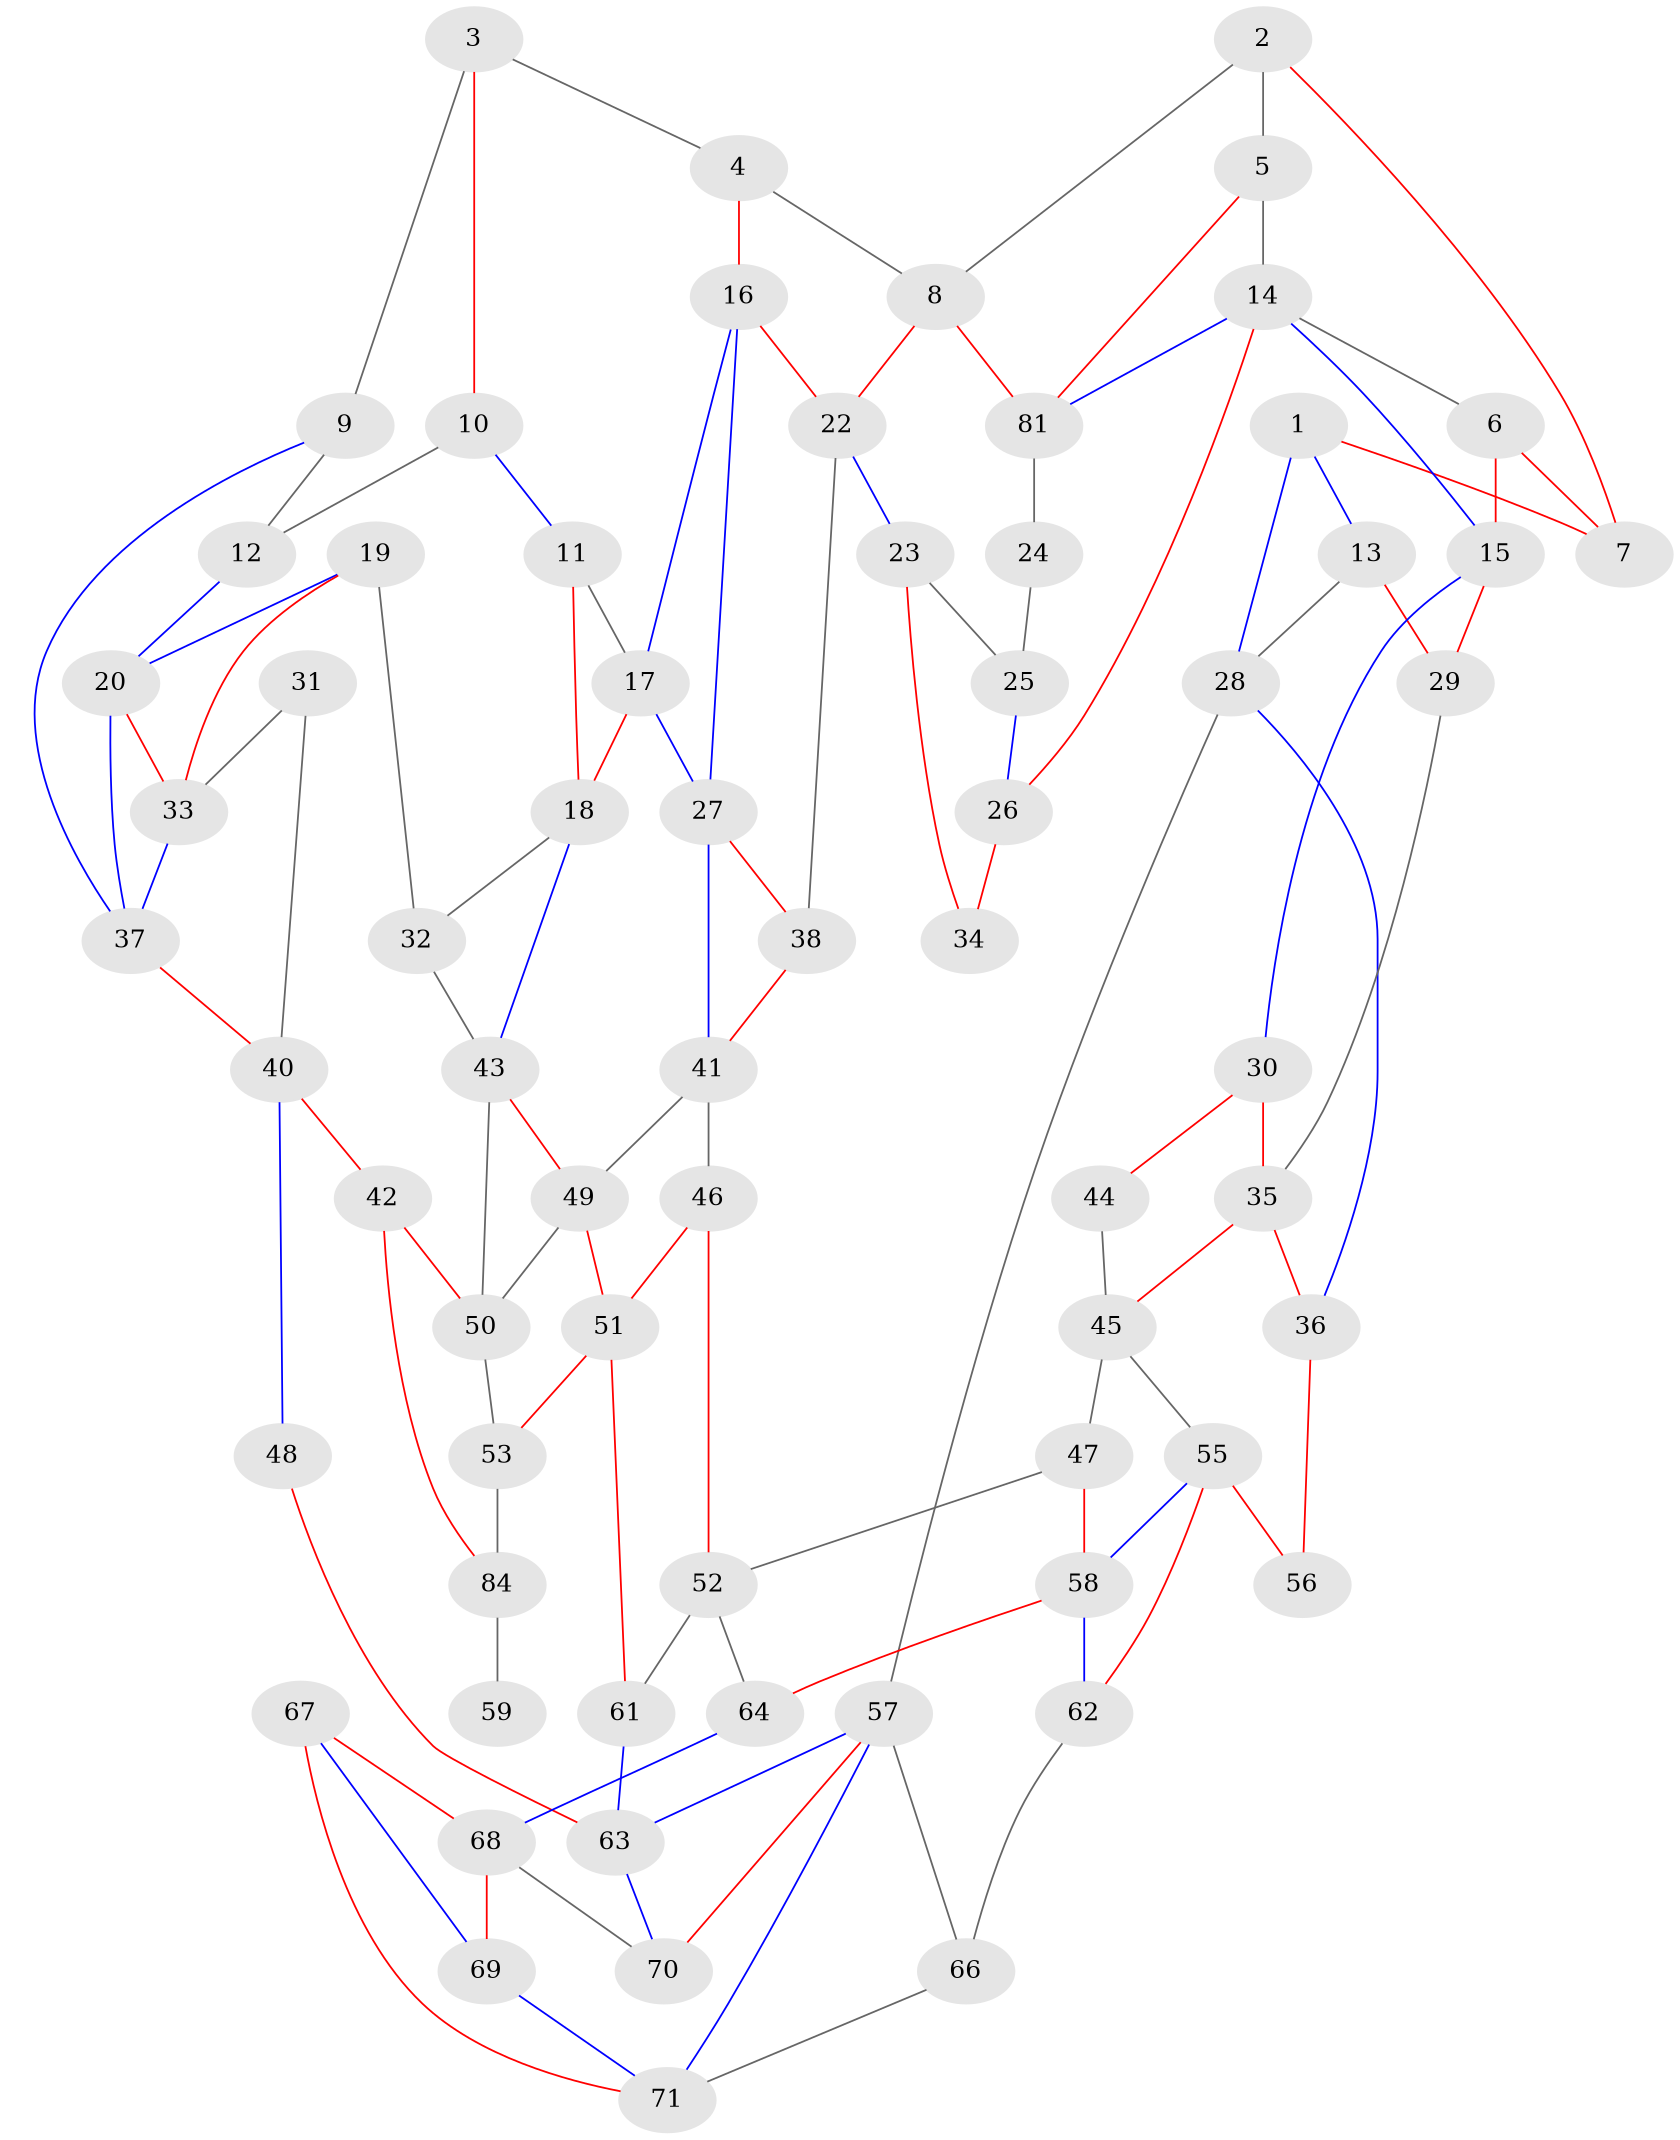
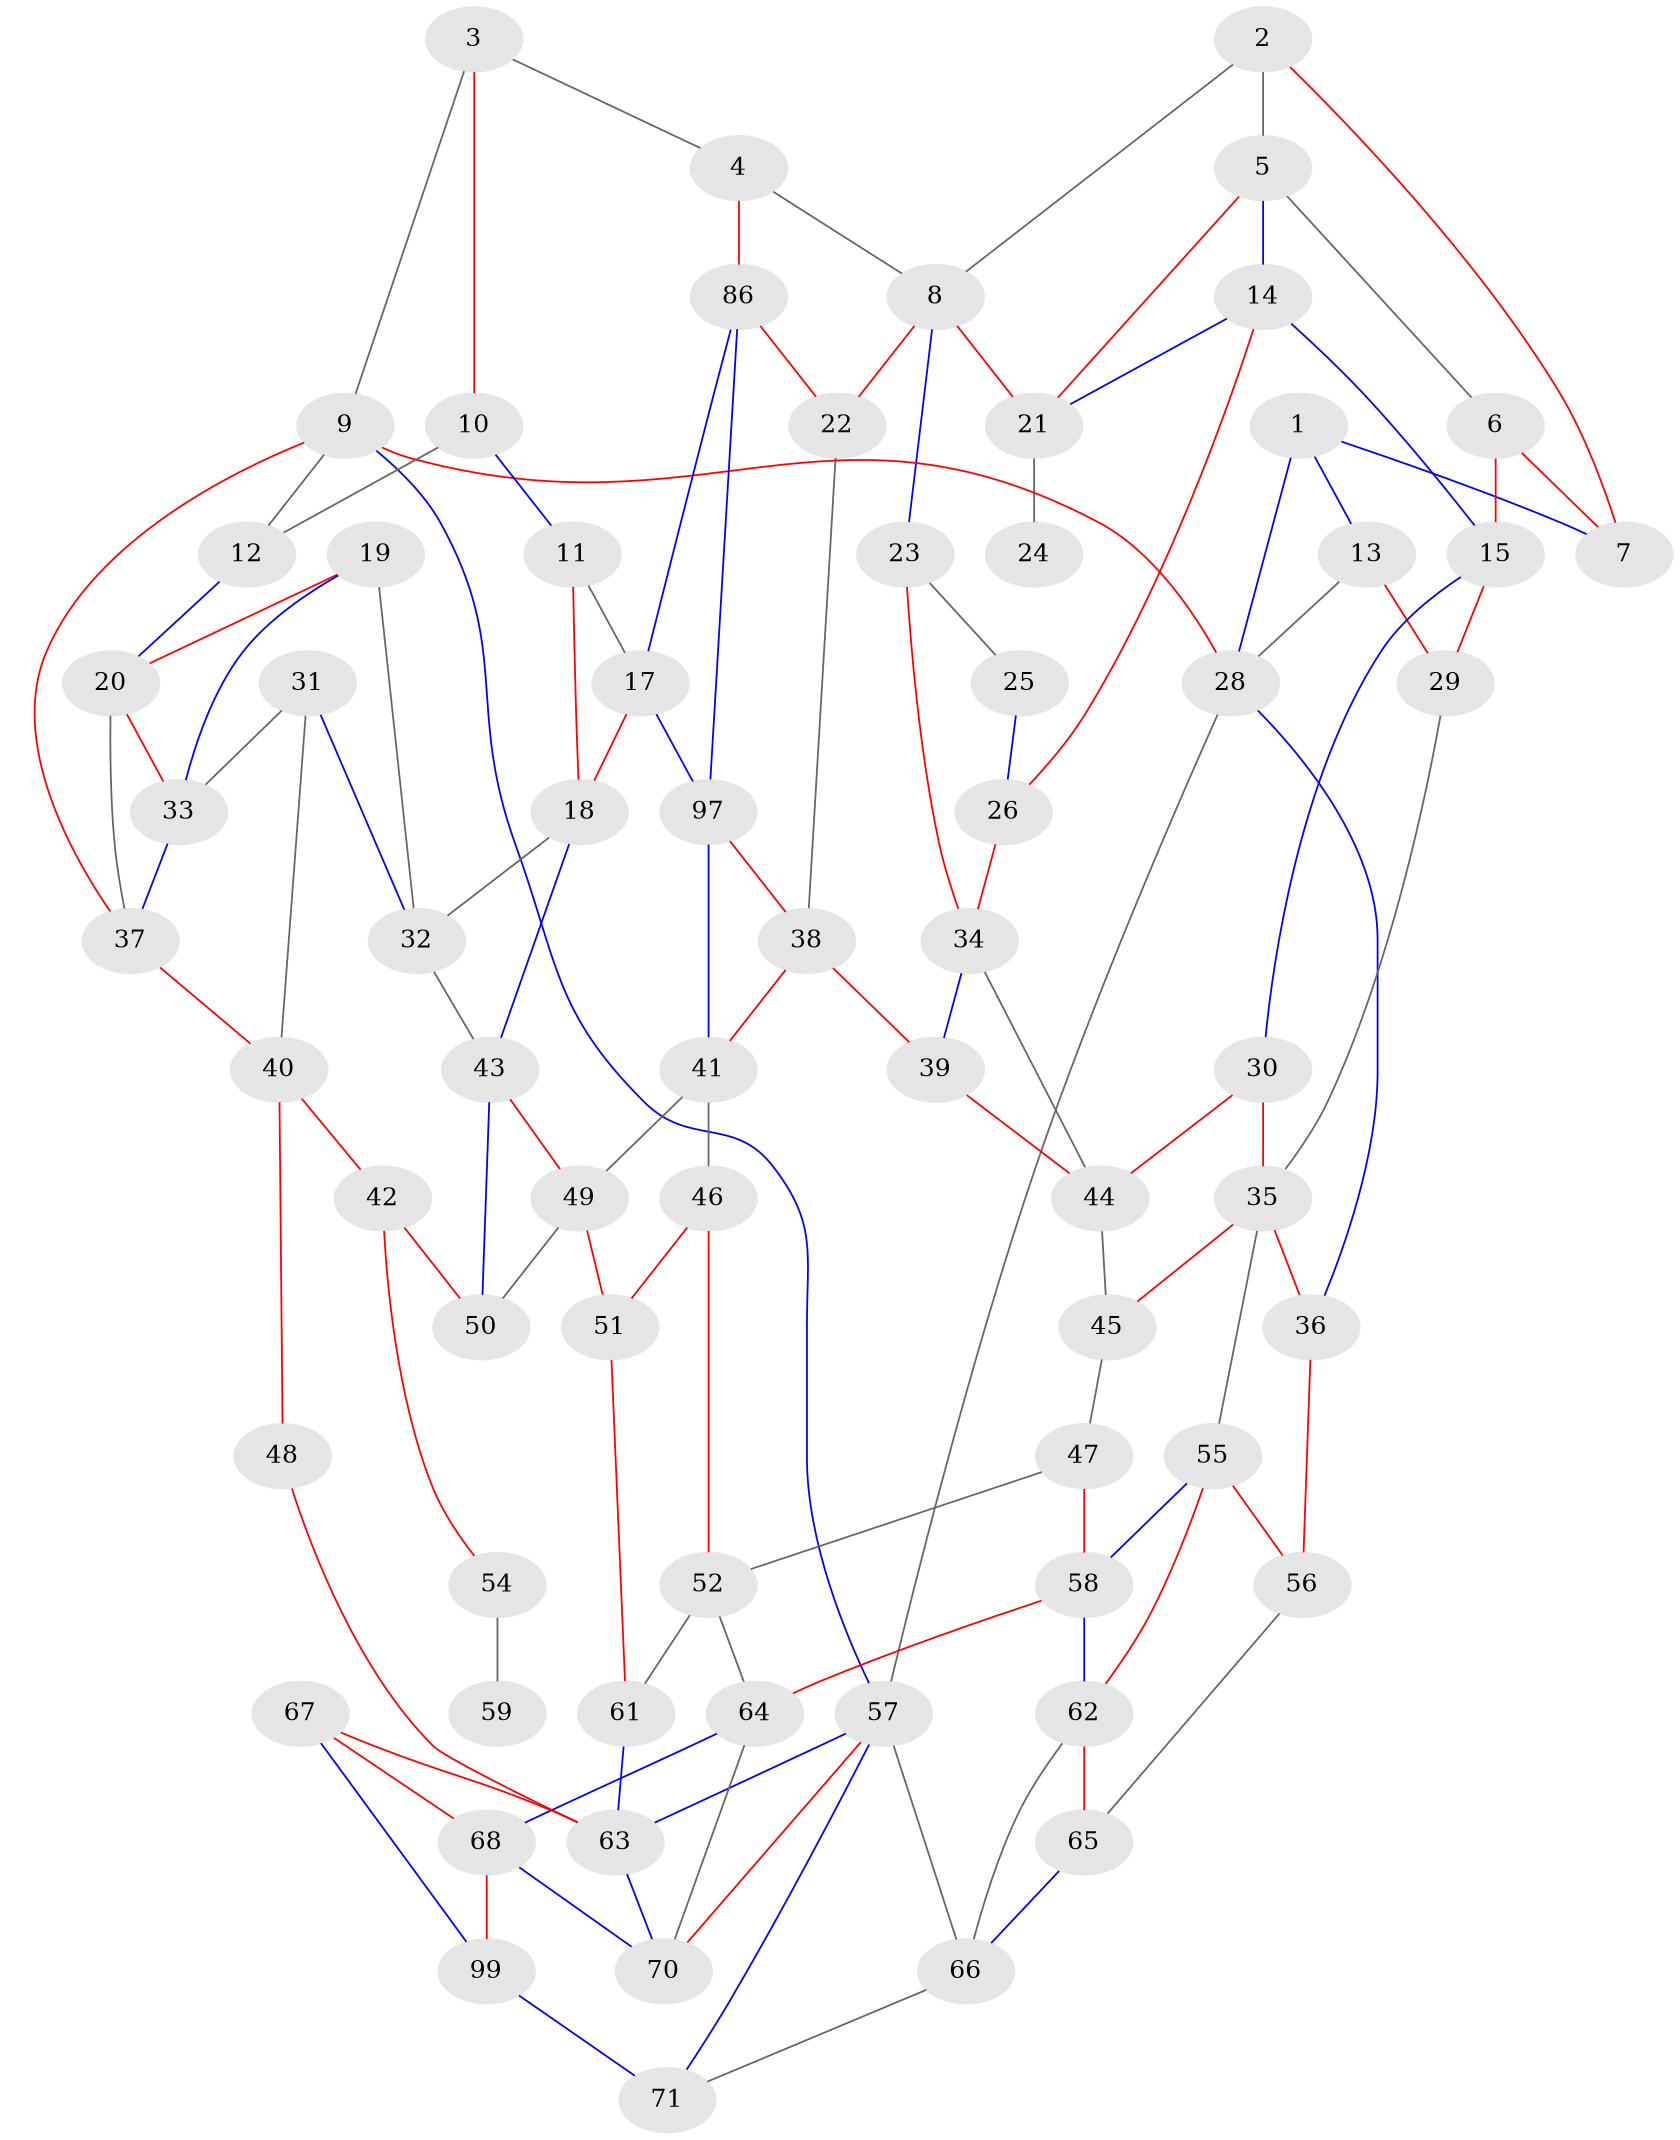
edge "5" -- "14": color gray40 -> blue
node "16": label "16" -> "86"
edge "14" -- "6": now "5" -- "6"
node "81": label "81" -> "21"
edge "9" -- "28": added
edge "1" -- "7": color red -> blue
edge "22" -- "23": now "8" -- "23"
edge "19" -- "20": color blue -> red
edge "24" -- "25": removed
edge "9" -- "37": color blue -> red
edge "19" -- "33": color red -> blue
edge "31" -- "32": added
node "27": label "27" -> "97"
edge "20" -- "37": color blue -> gray40
node "39": added
edge "34" -- "44": added
edge "9" -- "57": added
edge "43" -- "50": color gray40 -> blue
edge "40" -- "48": color blue -> red
edge "45" -- "55": now "35" -- "55"
node "53": removed
node "84": label "84" -> "54"
edge "64" -- "70": added
node "65": added
edge "68" -- "70": color gray40 -> blue
node "69": label "69" -> "99"
edge "67" -- "71": now "67" -- "63"
